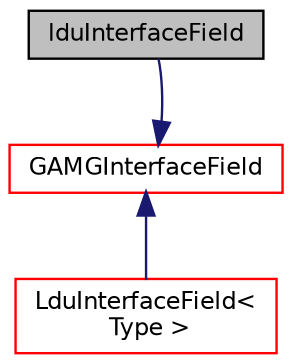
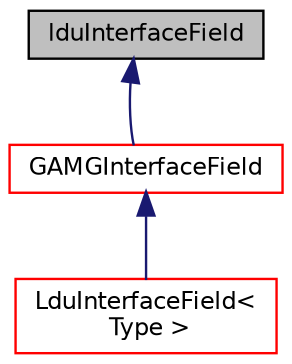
edge "lduInterfaceField" -> "GAMGInterfaceField": reversed
